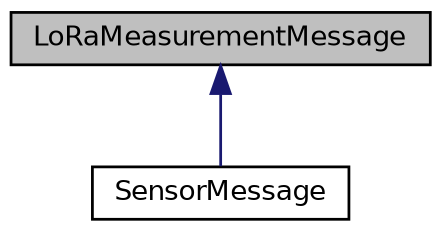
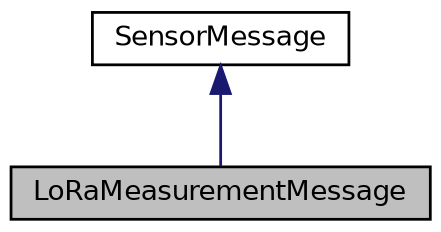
edge "SensorMessage" -> "LoRaMeasurementMessage": reversed
